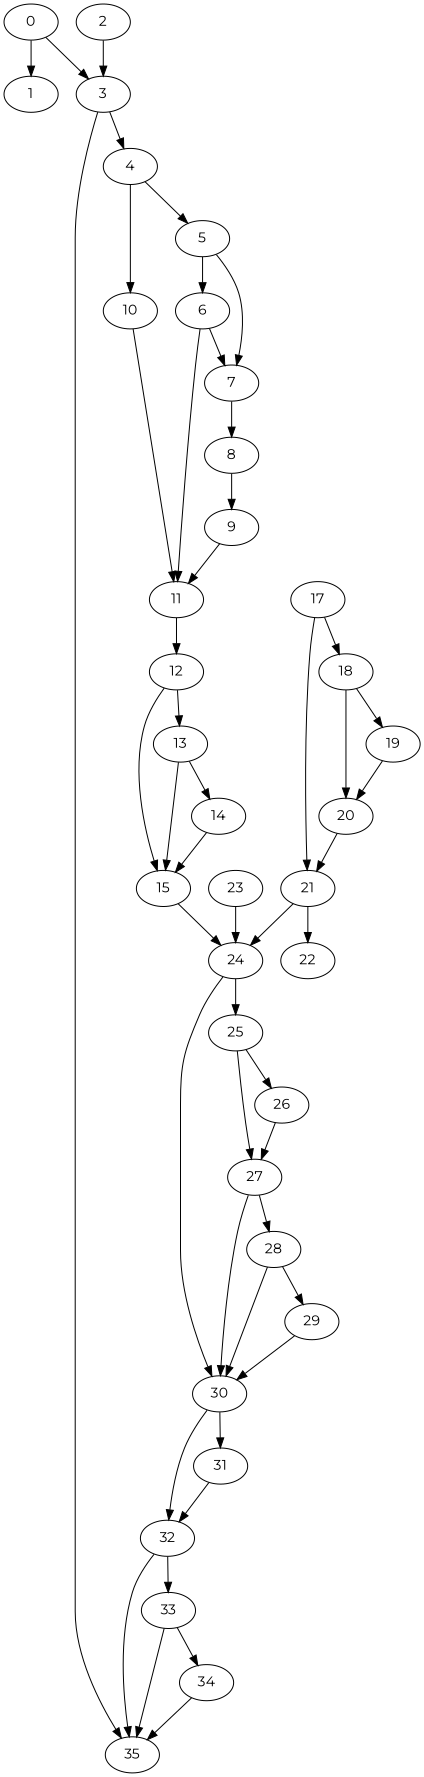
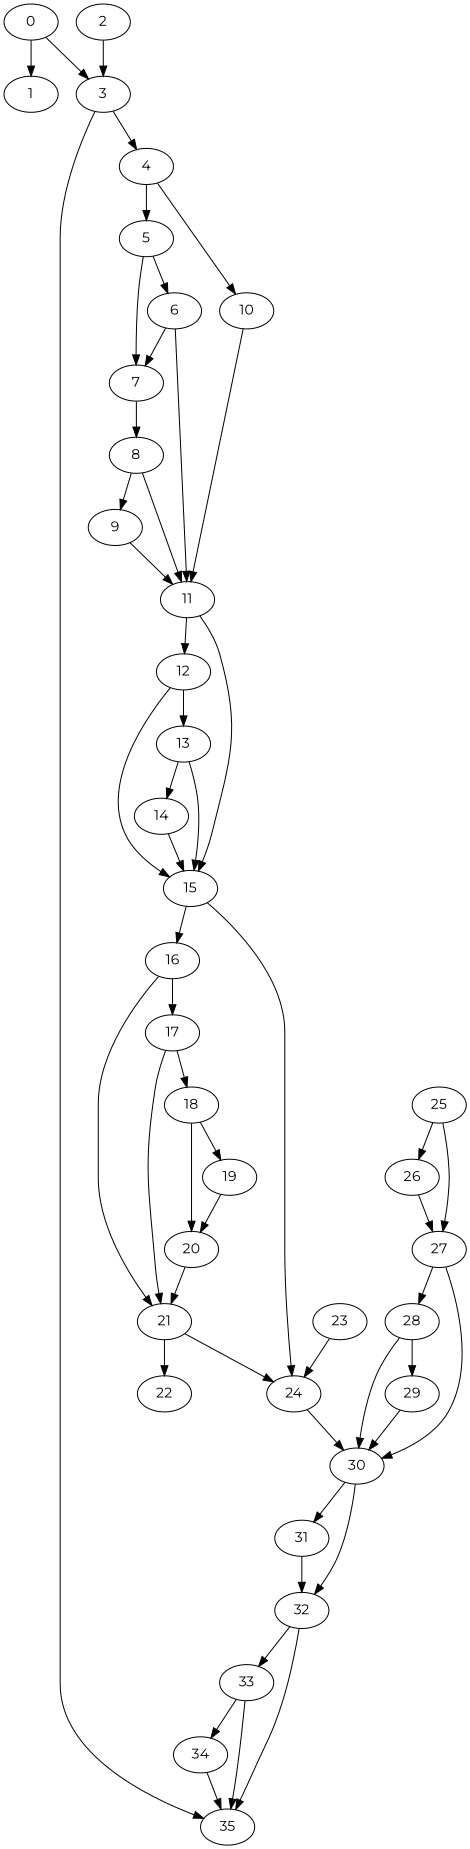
edge "8" -> "11": added
edge "11" -> "15": added
node "16": added
edge "24" -> "25": removed
